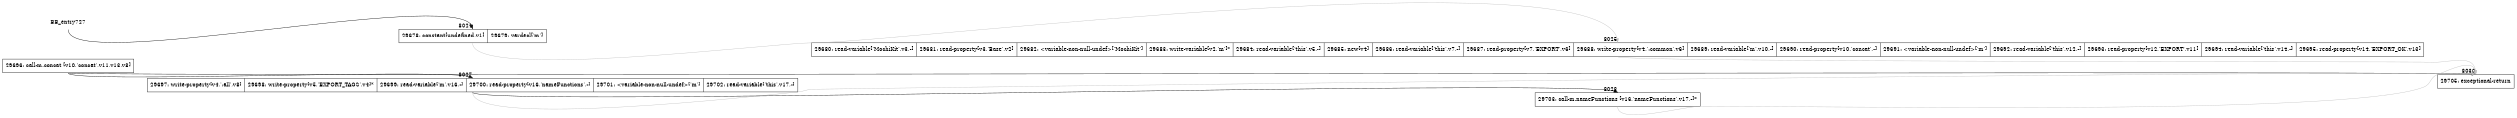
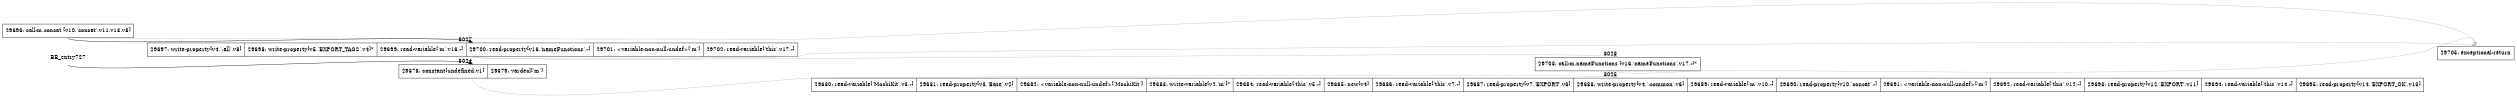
edge "29680: read-variable['MochiKit',v3,-]" -> "29705: exceptional-return": removed
edge "29696: call-m.concat [v10,'concat',v11,v13,v8]" -> "29705: exceptional-return": color black -> gray
edge "29697: write-property[v4,':all',v8]" -> "29703: call-m.nameFunctions [v16,'nameFunctions',v17,-]*": color black -> gray
